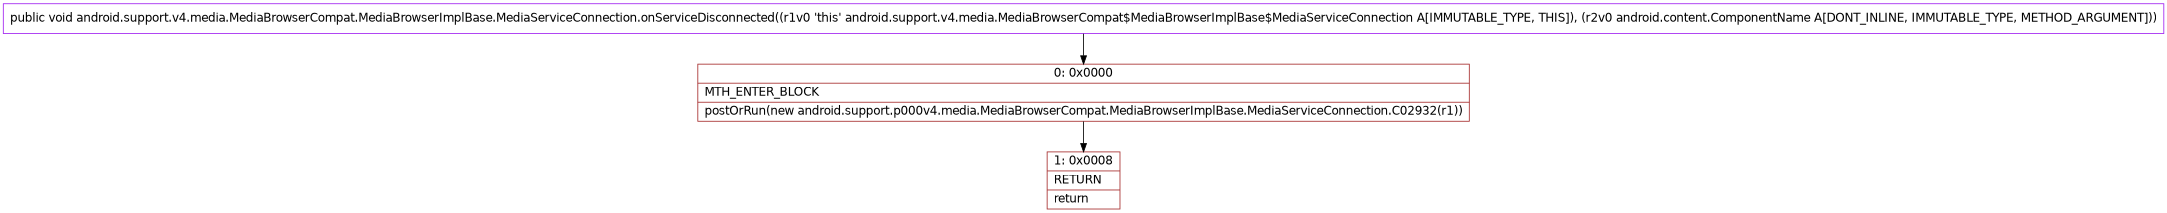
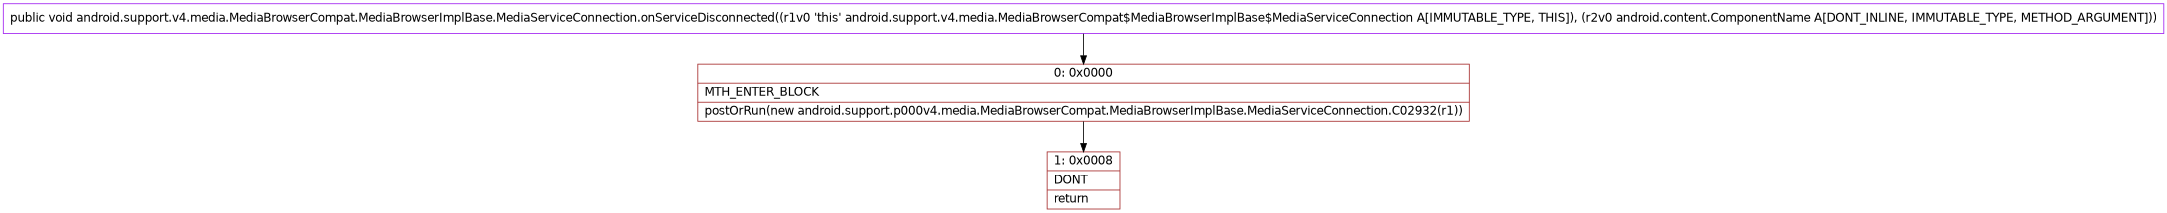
node "1: 0x0008": text "RETURN" -> "DONT"
